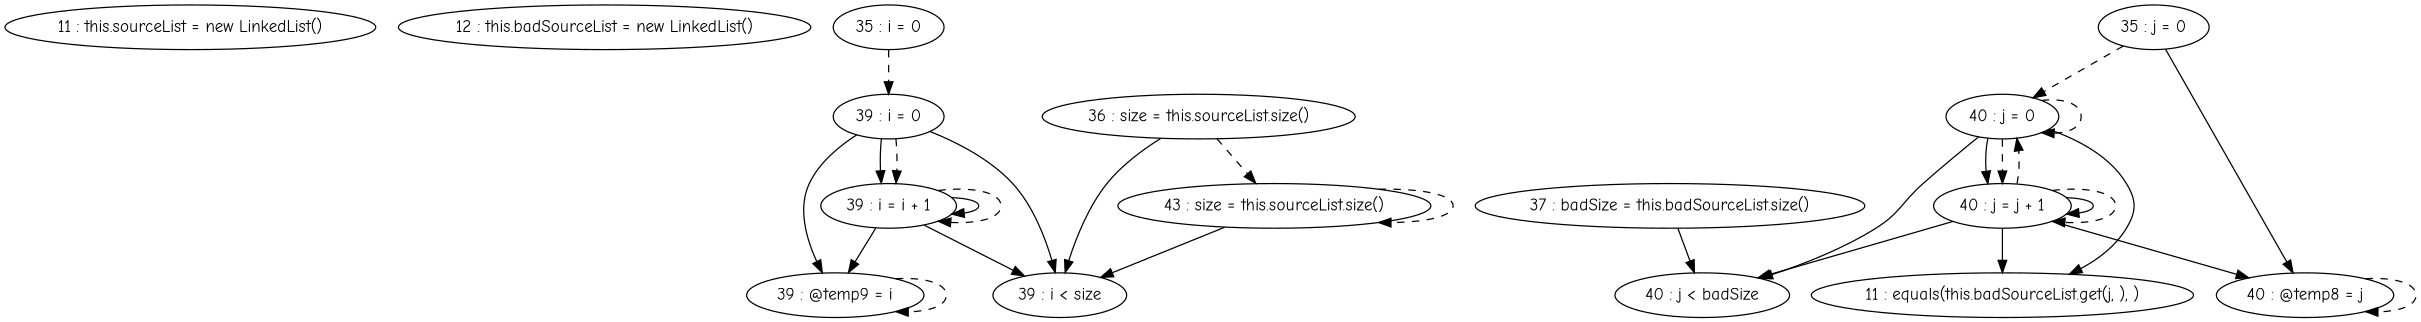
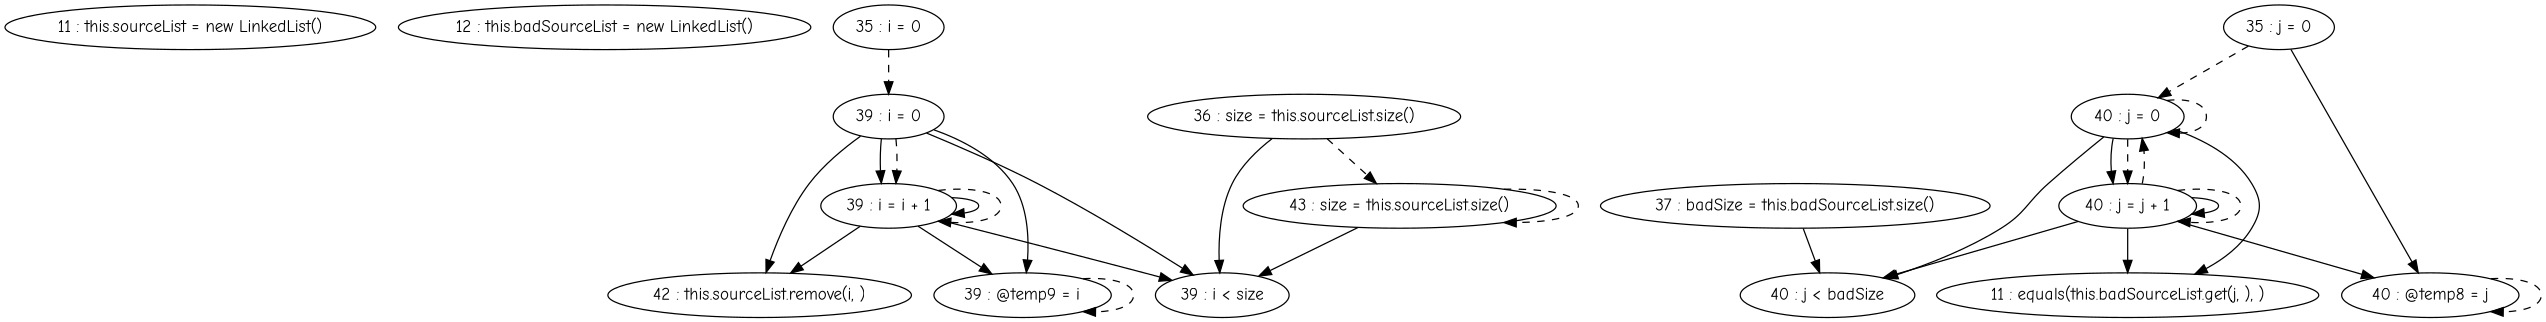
node "42 : this.sourceList.remove(i, )": added
